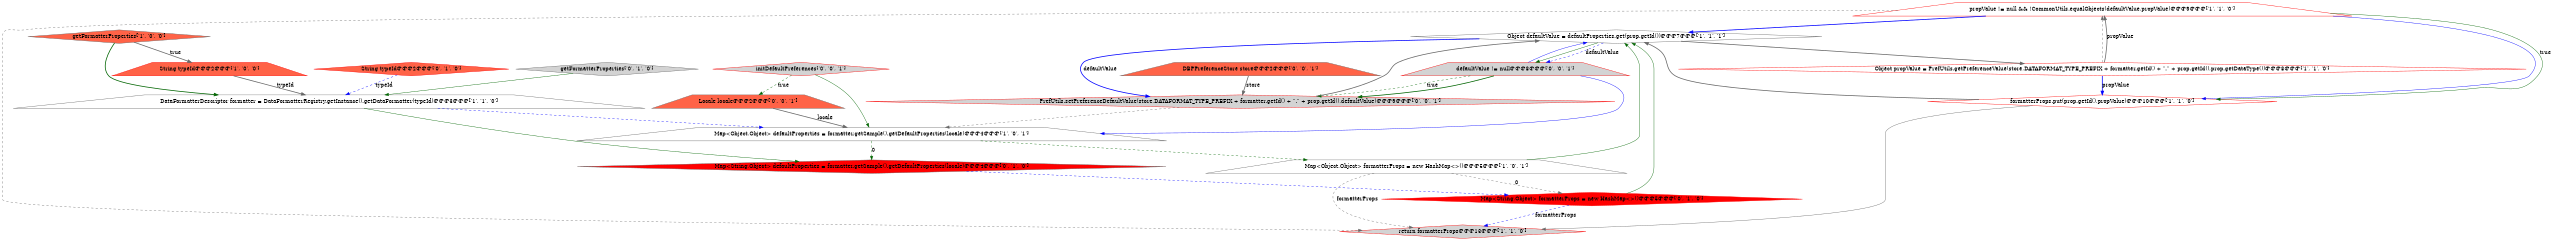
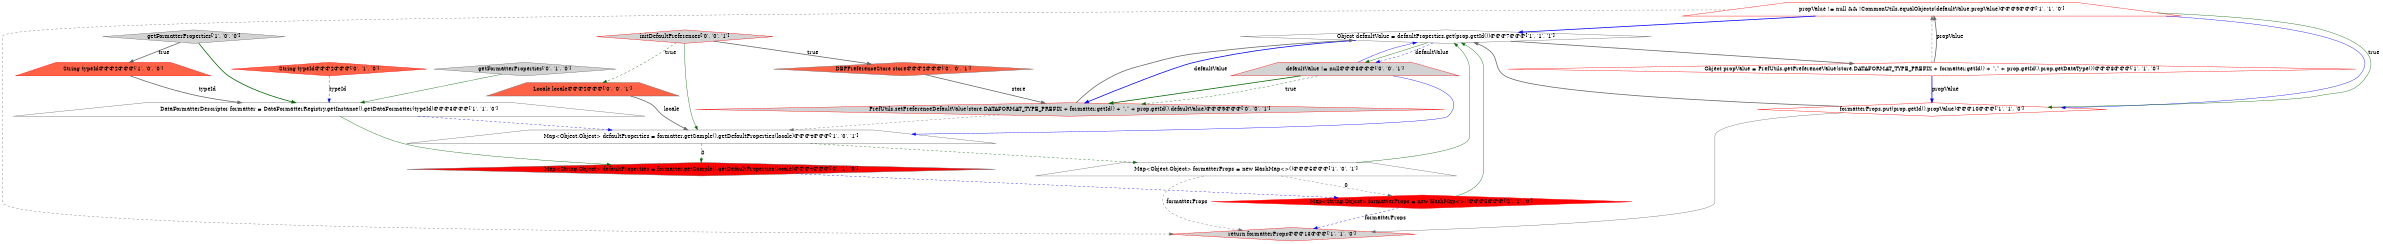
node "getFormatterProperties['1', '0', '0']": fillcolor tomato -> lightgray
edge "initDefaultPreferences['0', '0', '1']" -> "DBPPreferenceStore store@@@2@@@['0', '0', '1']": added, label "true"
node "DBPPreferenceStore store@@@2@@@['0', '0', '1']": shape trapezium -> diamond
